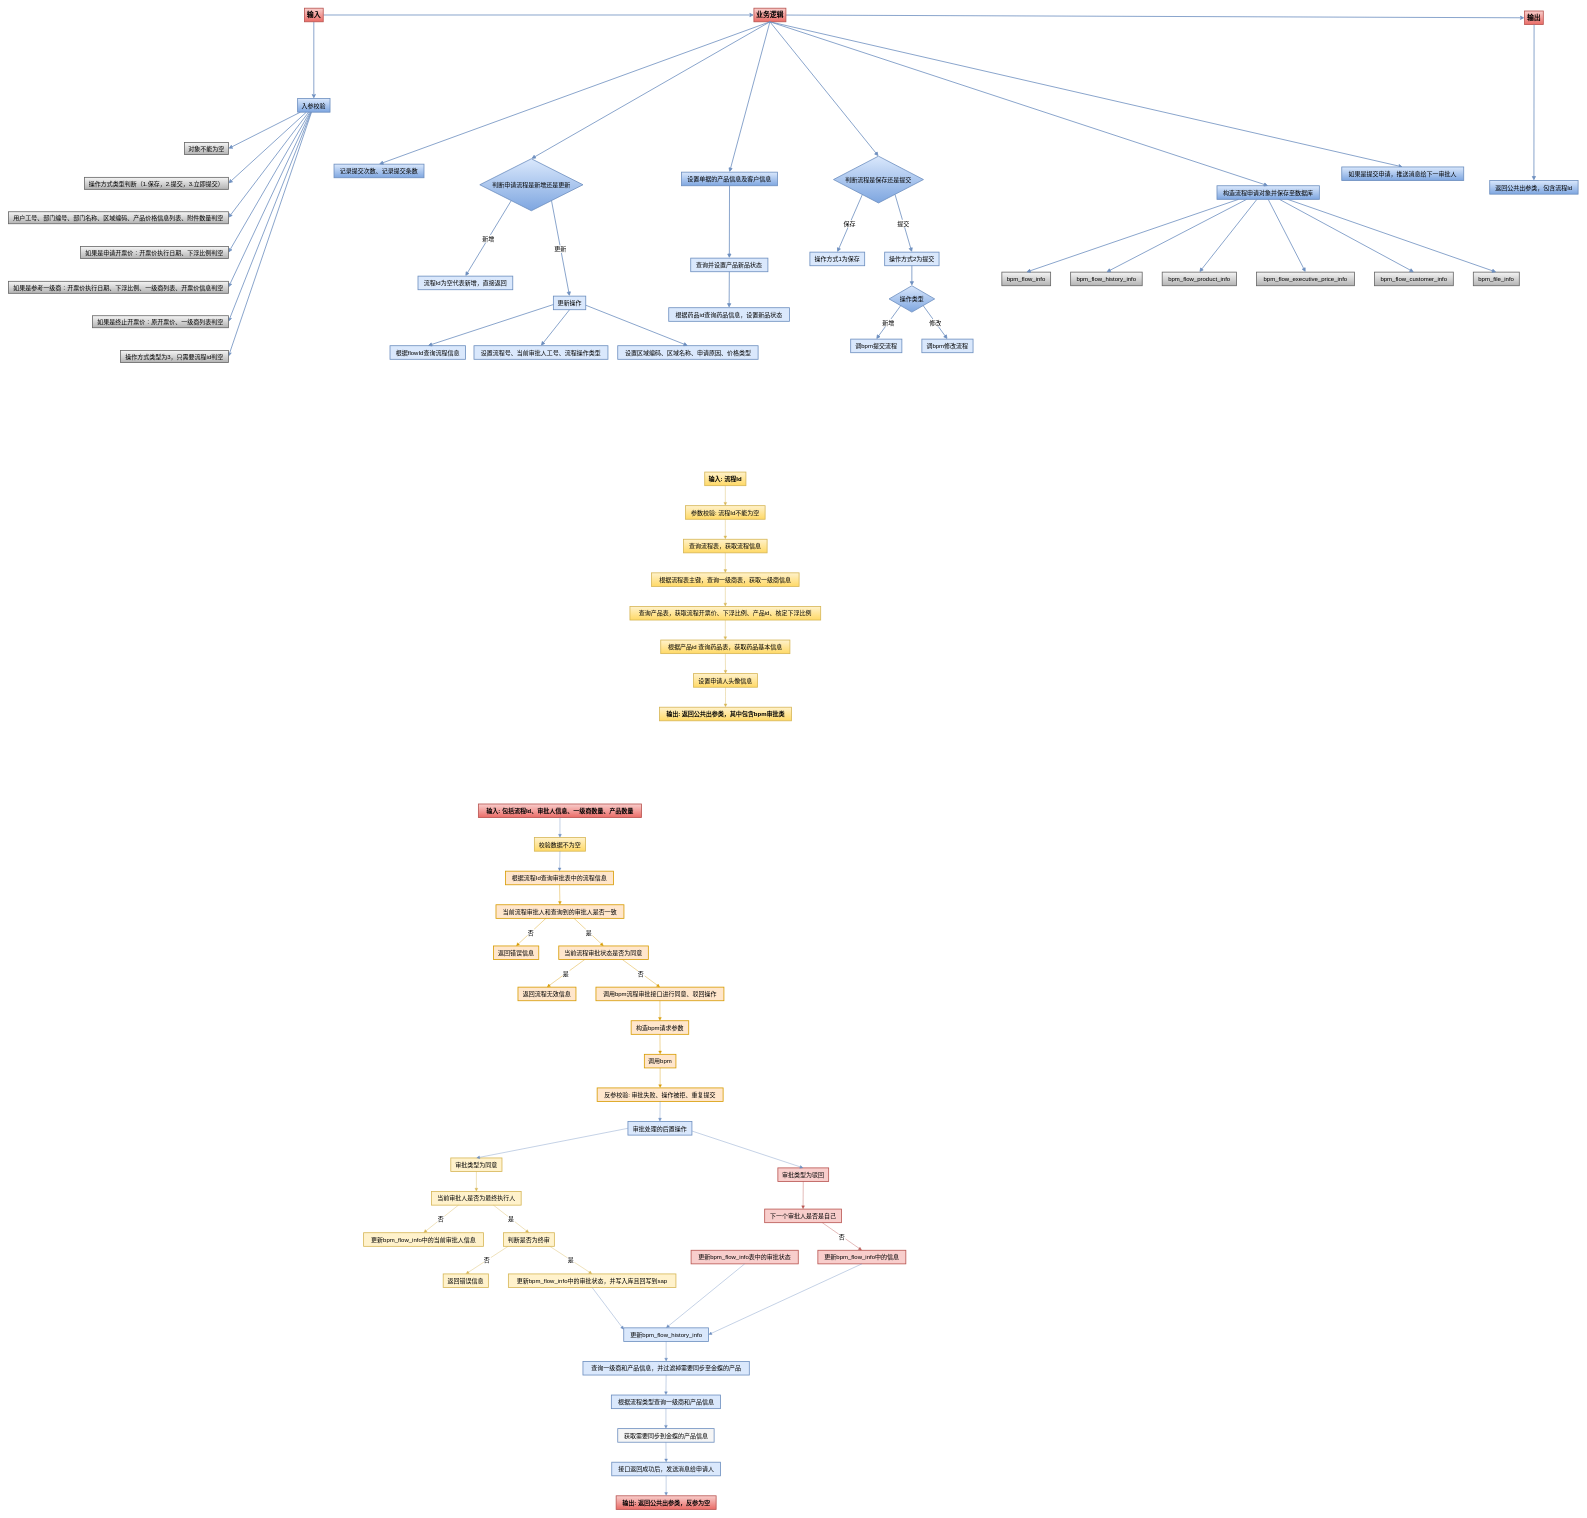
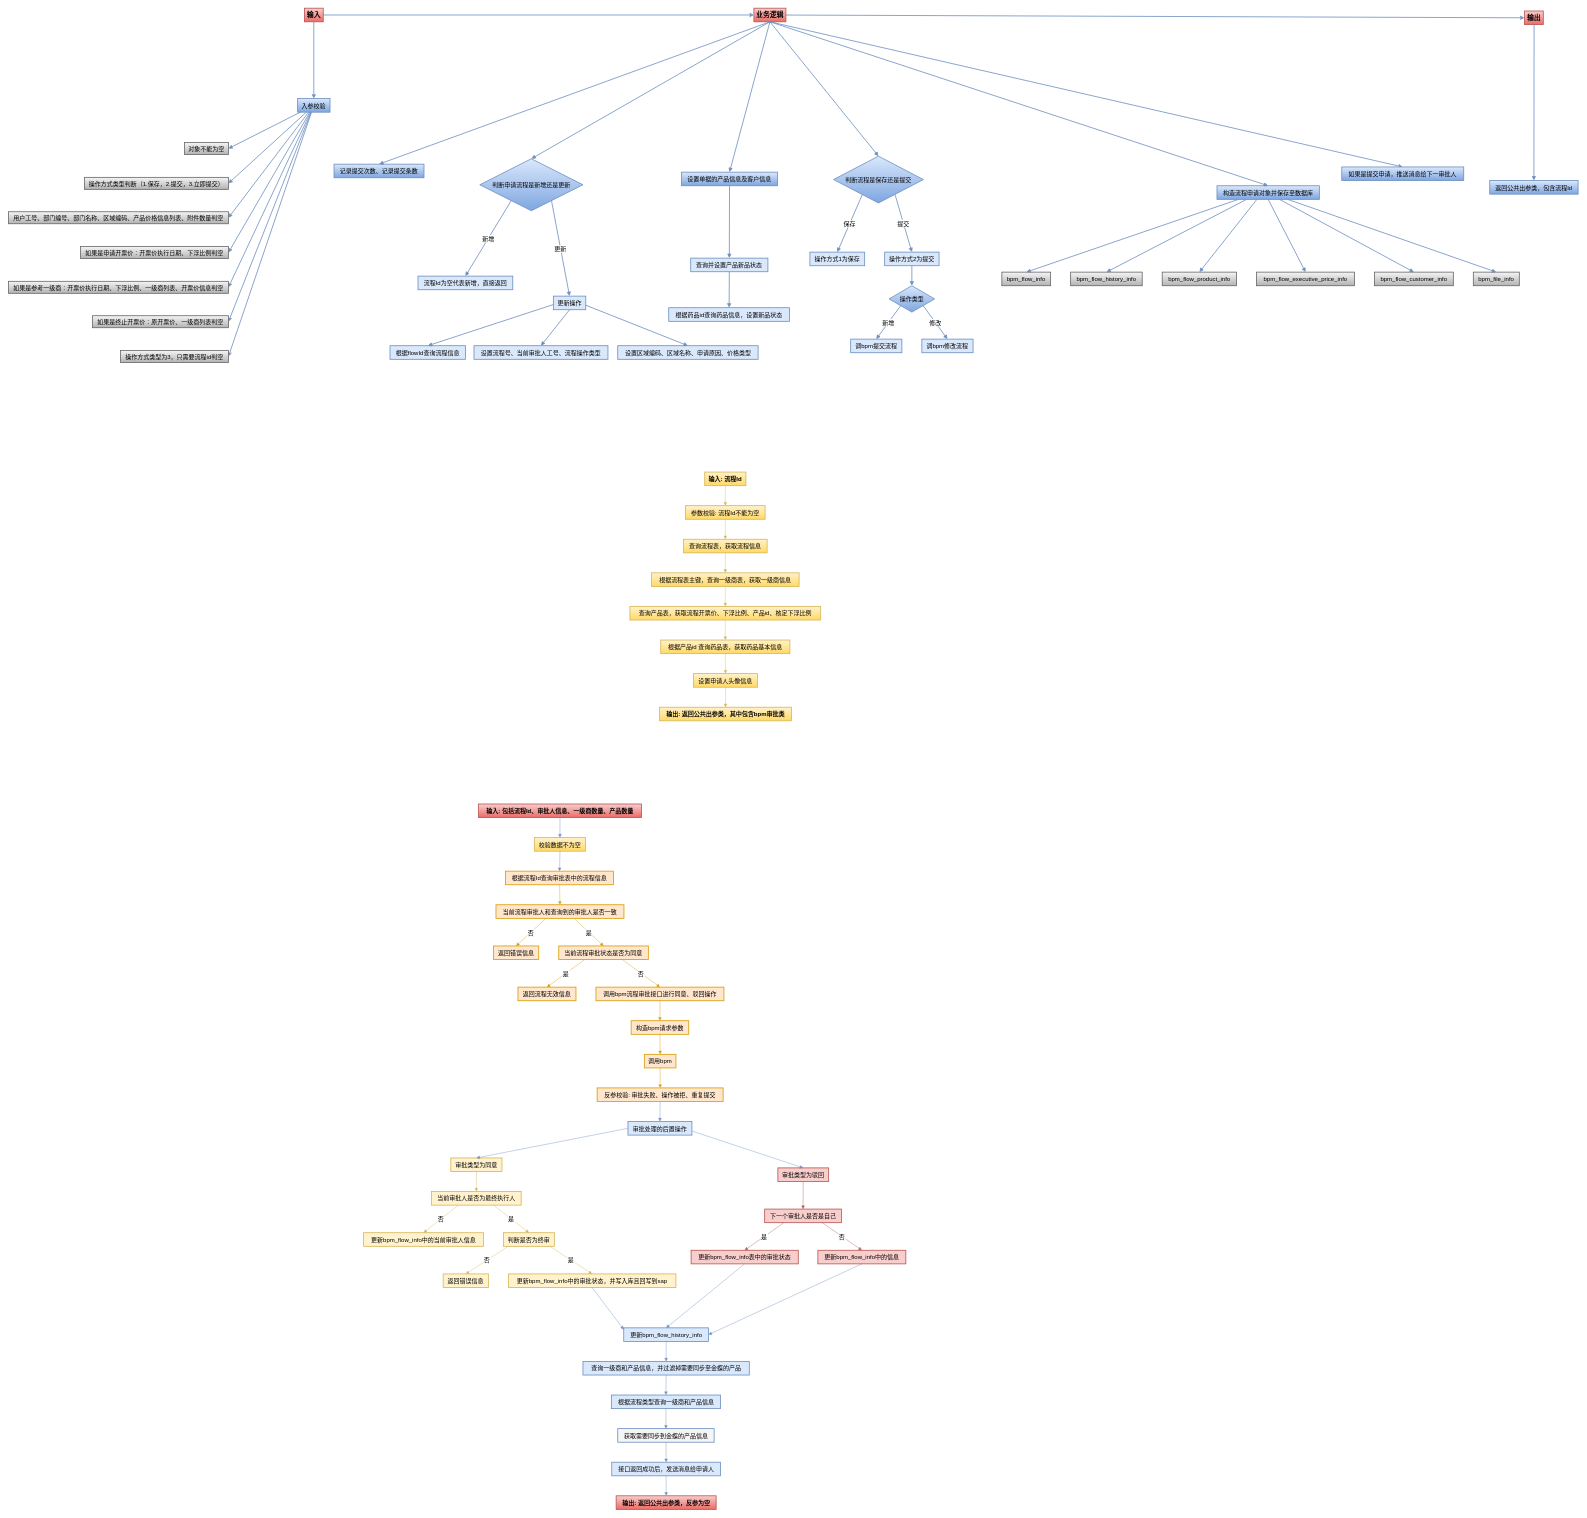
edge "下一个审批人是否是自己" -> "更新bpm_flow_info表中的审批状态": added, label "是"
